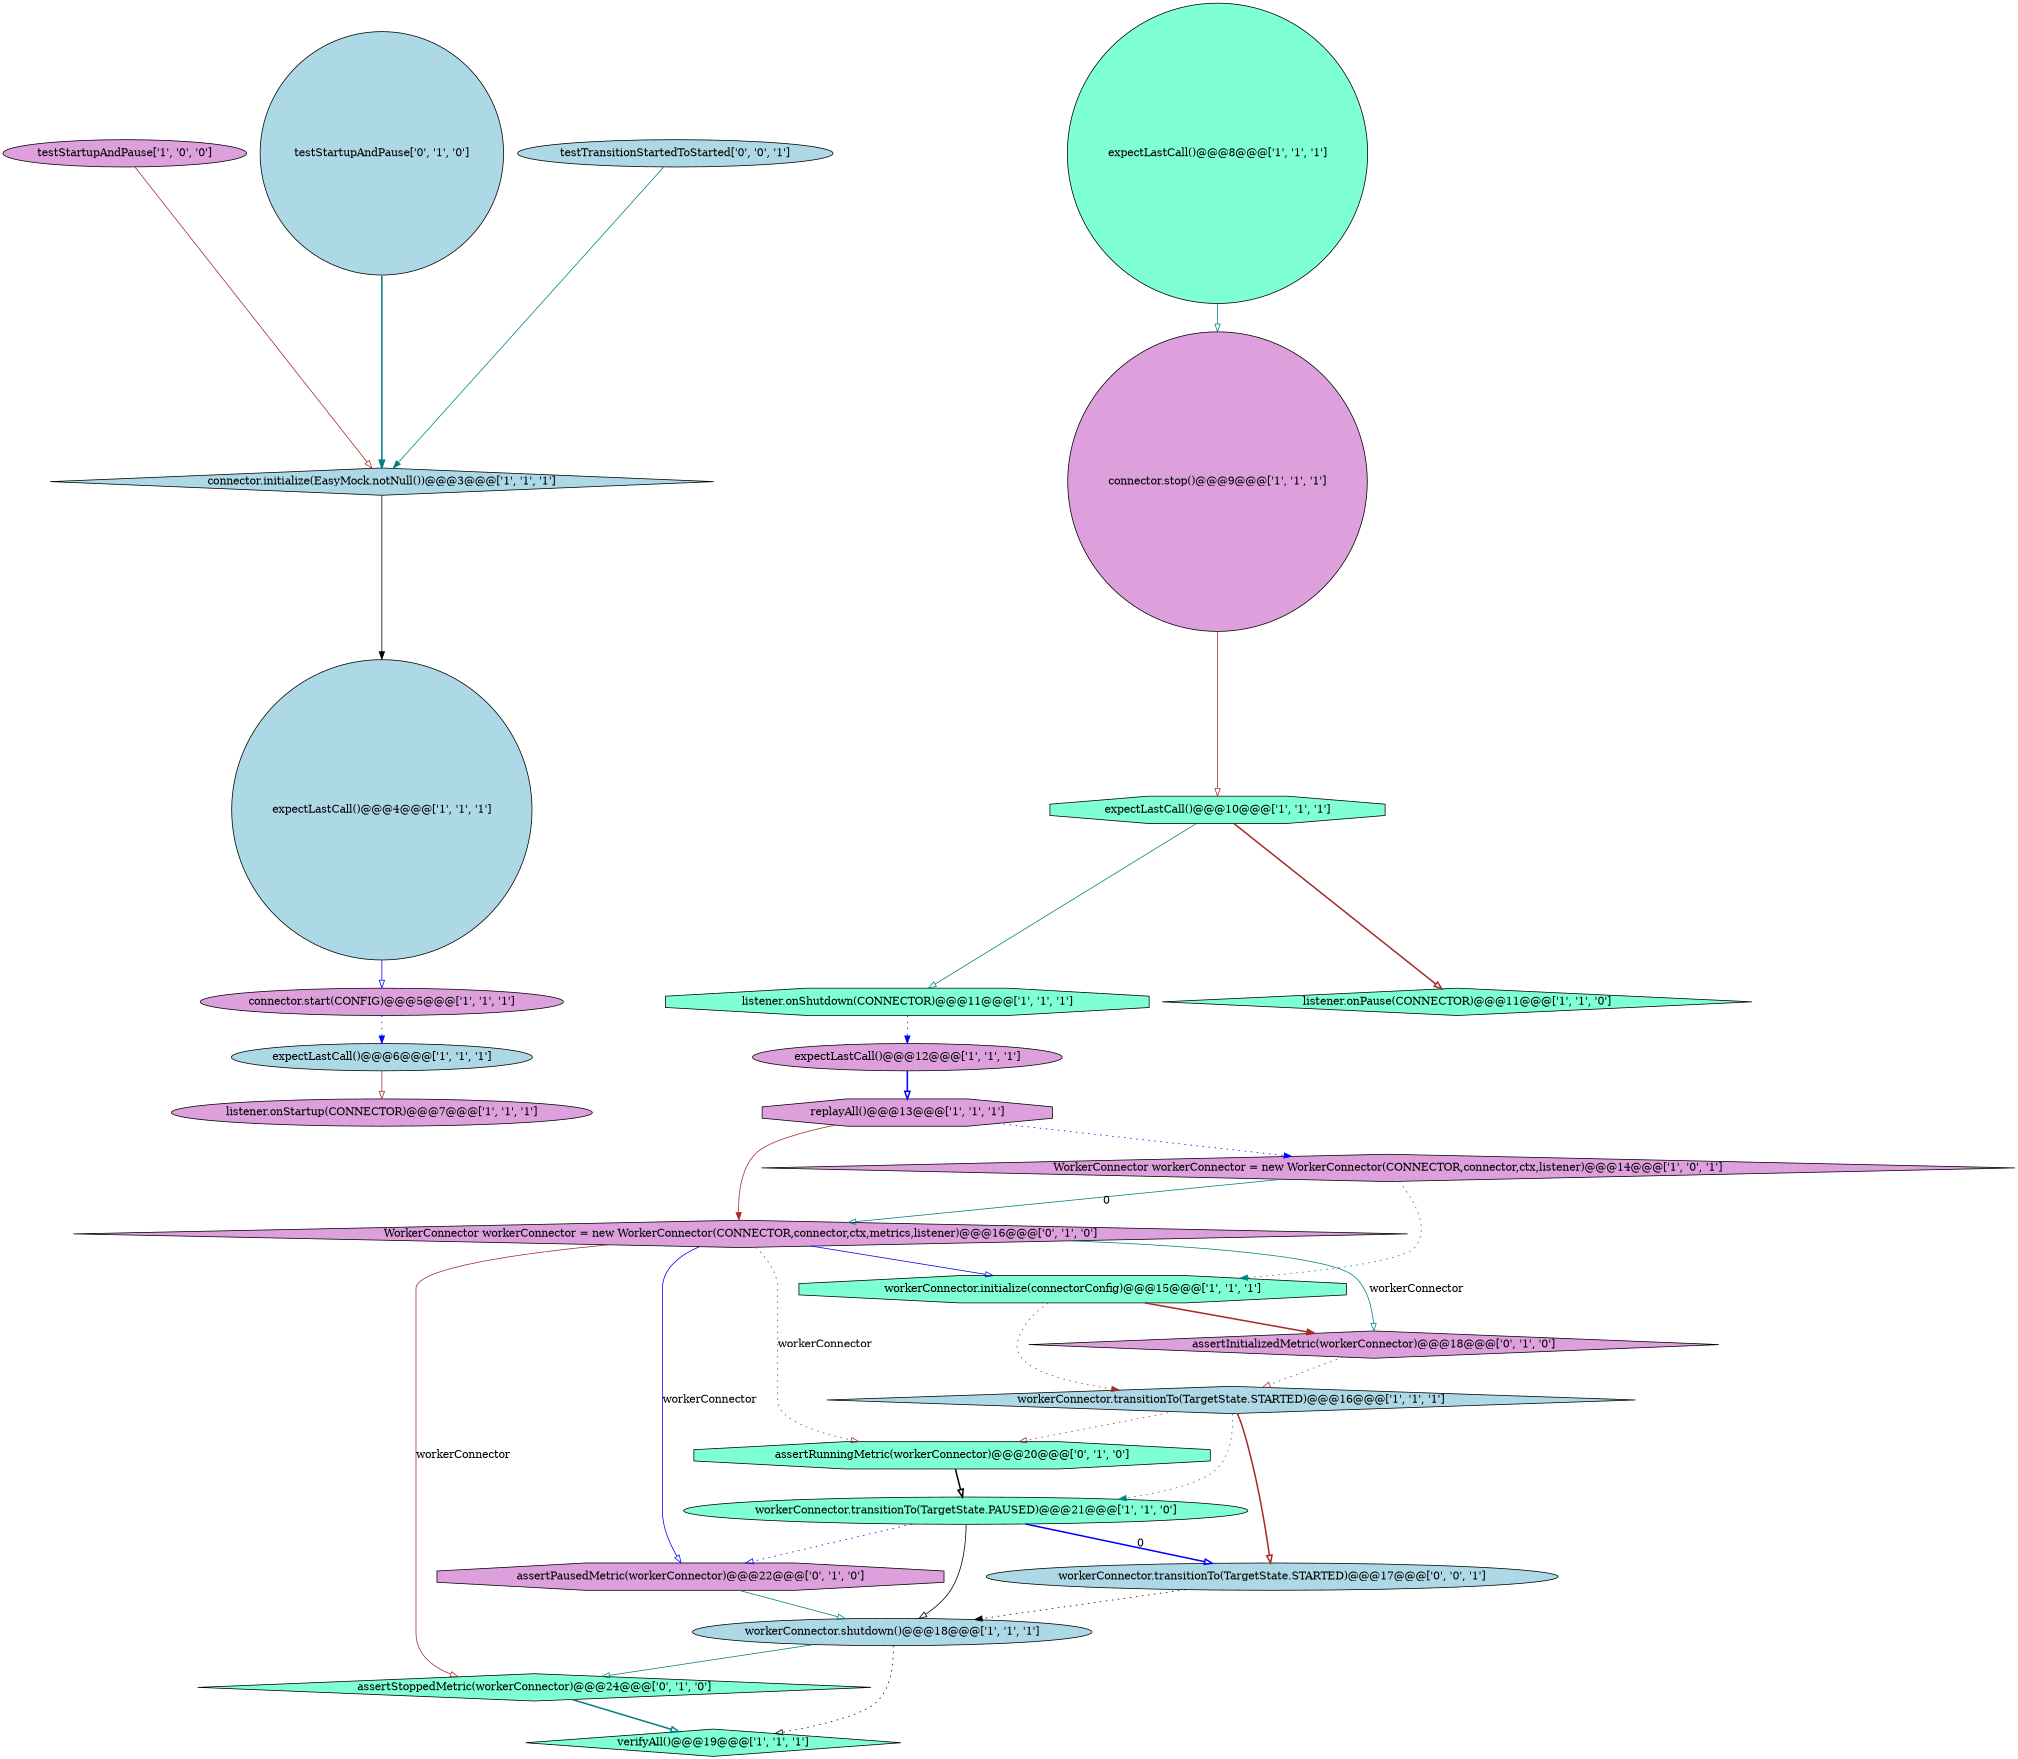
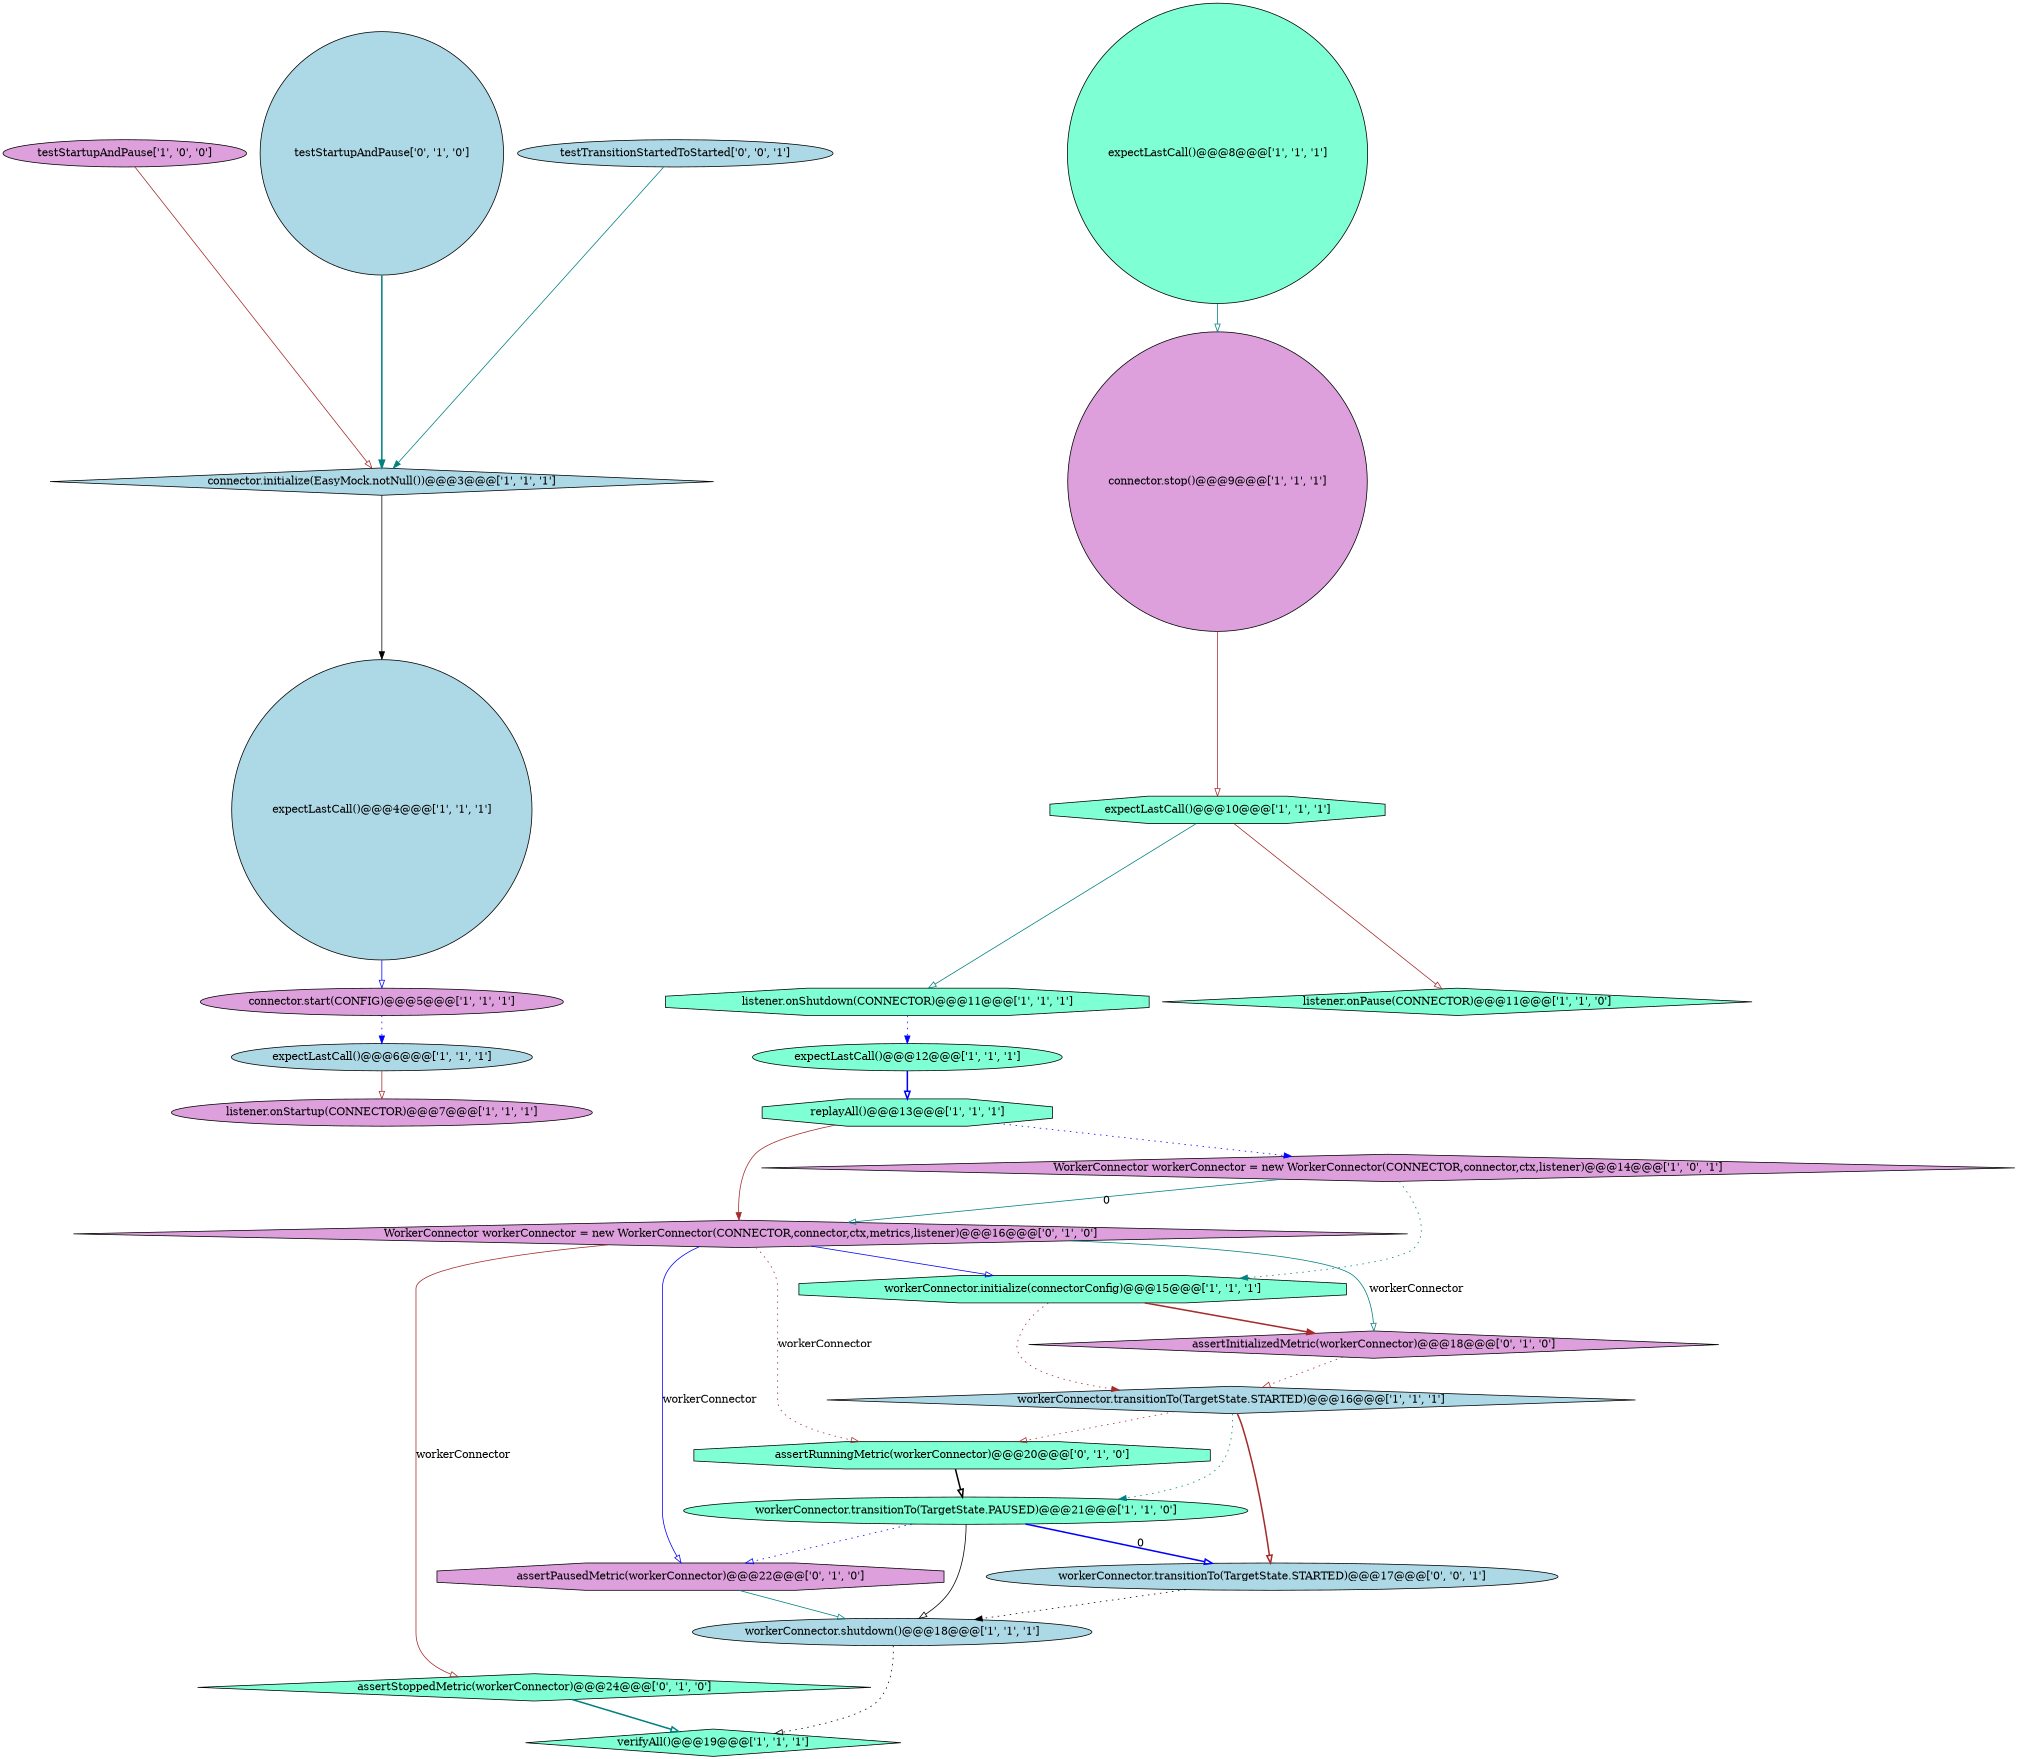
edge "expectLastCall()@@@10@@@['1', '1', '1']" -> "listener.onPause(CONNECTOR)@@@11@@@['1', '1', '0']": style bold -> solid
node "expectLastCall()@@@12@@@['1', '1', '1']": fillcolor plum -> aquamarine
node "replayAll()@@@13@@@['1', '1', '1']": fillcolor plum -> aquamarine
edge "workerConnector.shutdown()@@@18@@@['1', '1', '1']" -> "assertStoppedMetric(workerConnector)@@@24@@@['0', '1', '0']": removed
